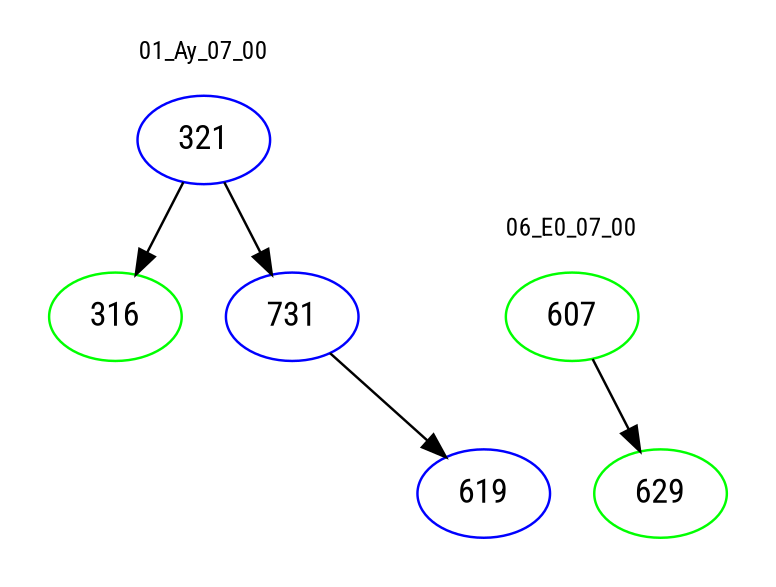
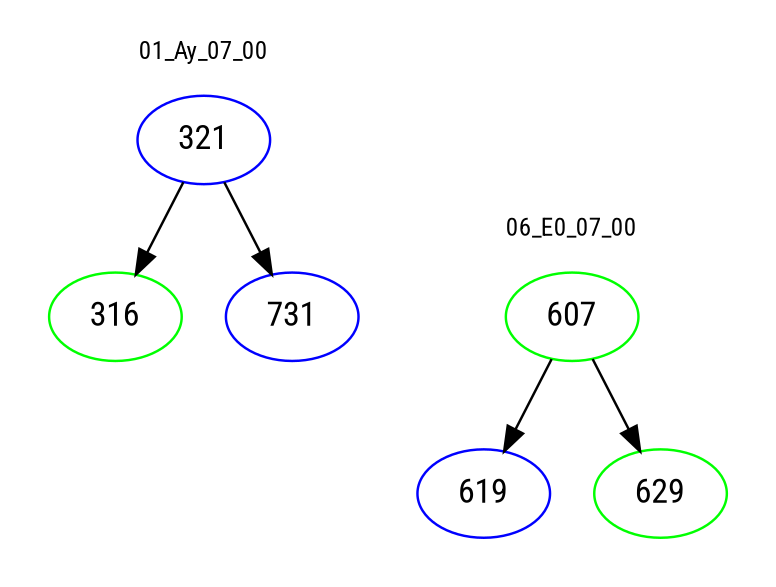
edge "731" -> "619": now "607" -> "619"
